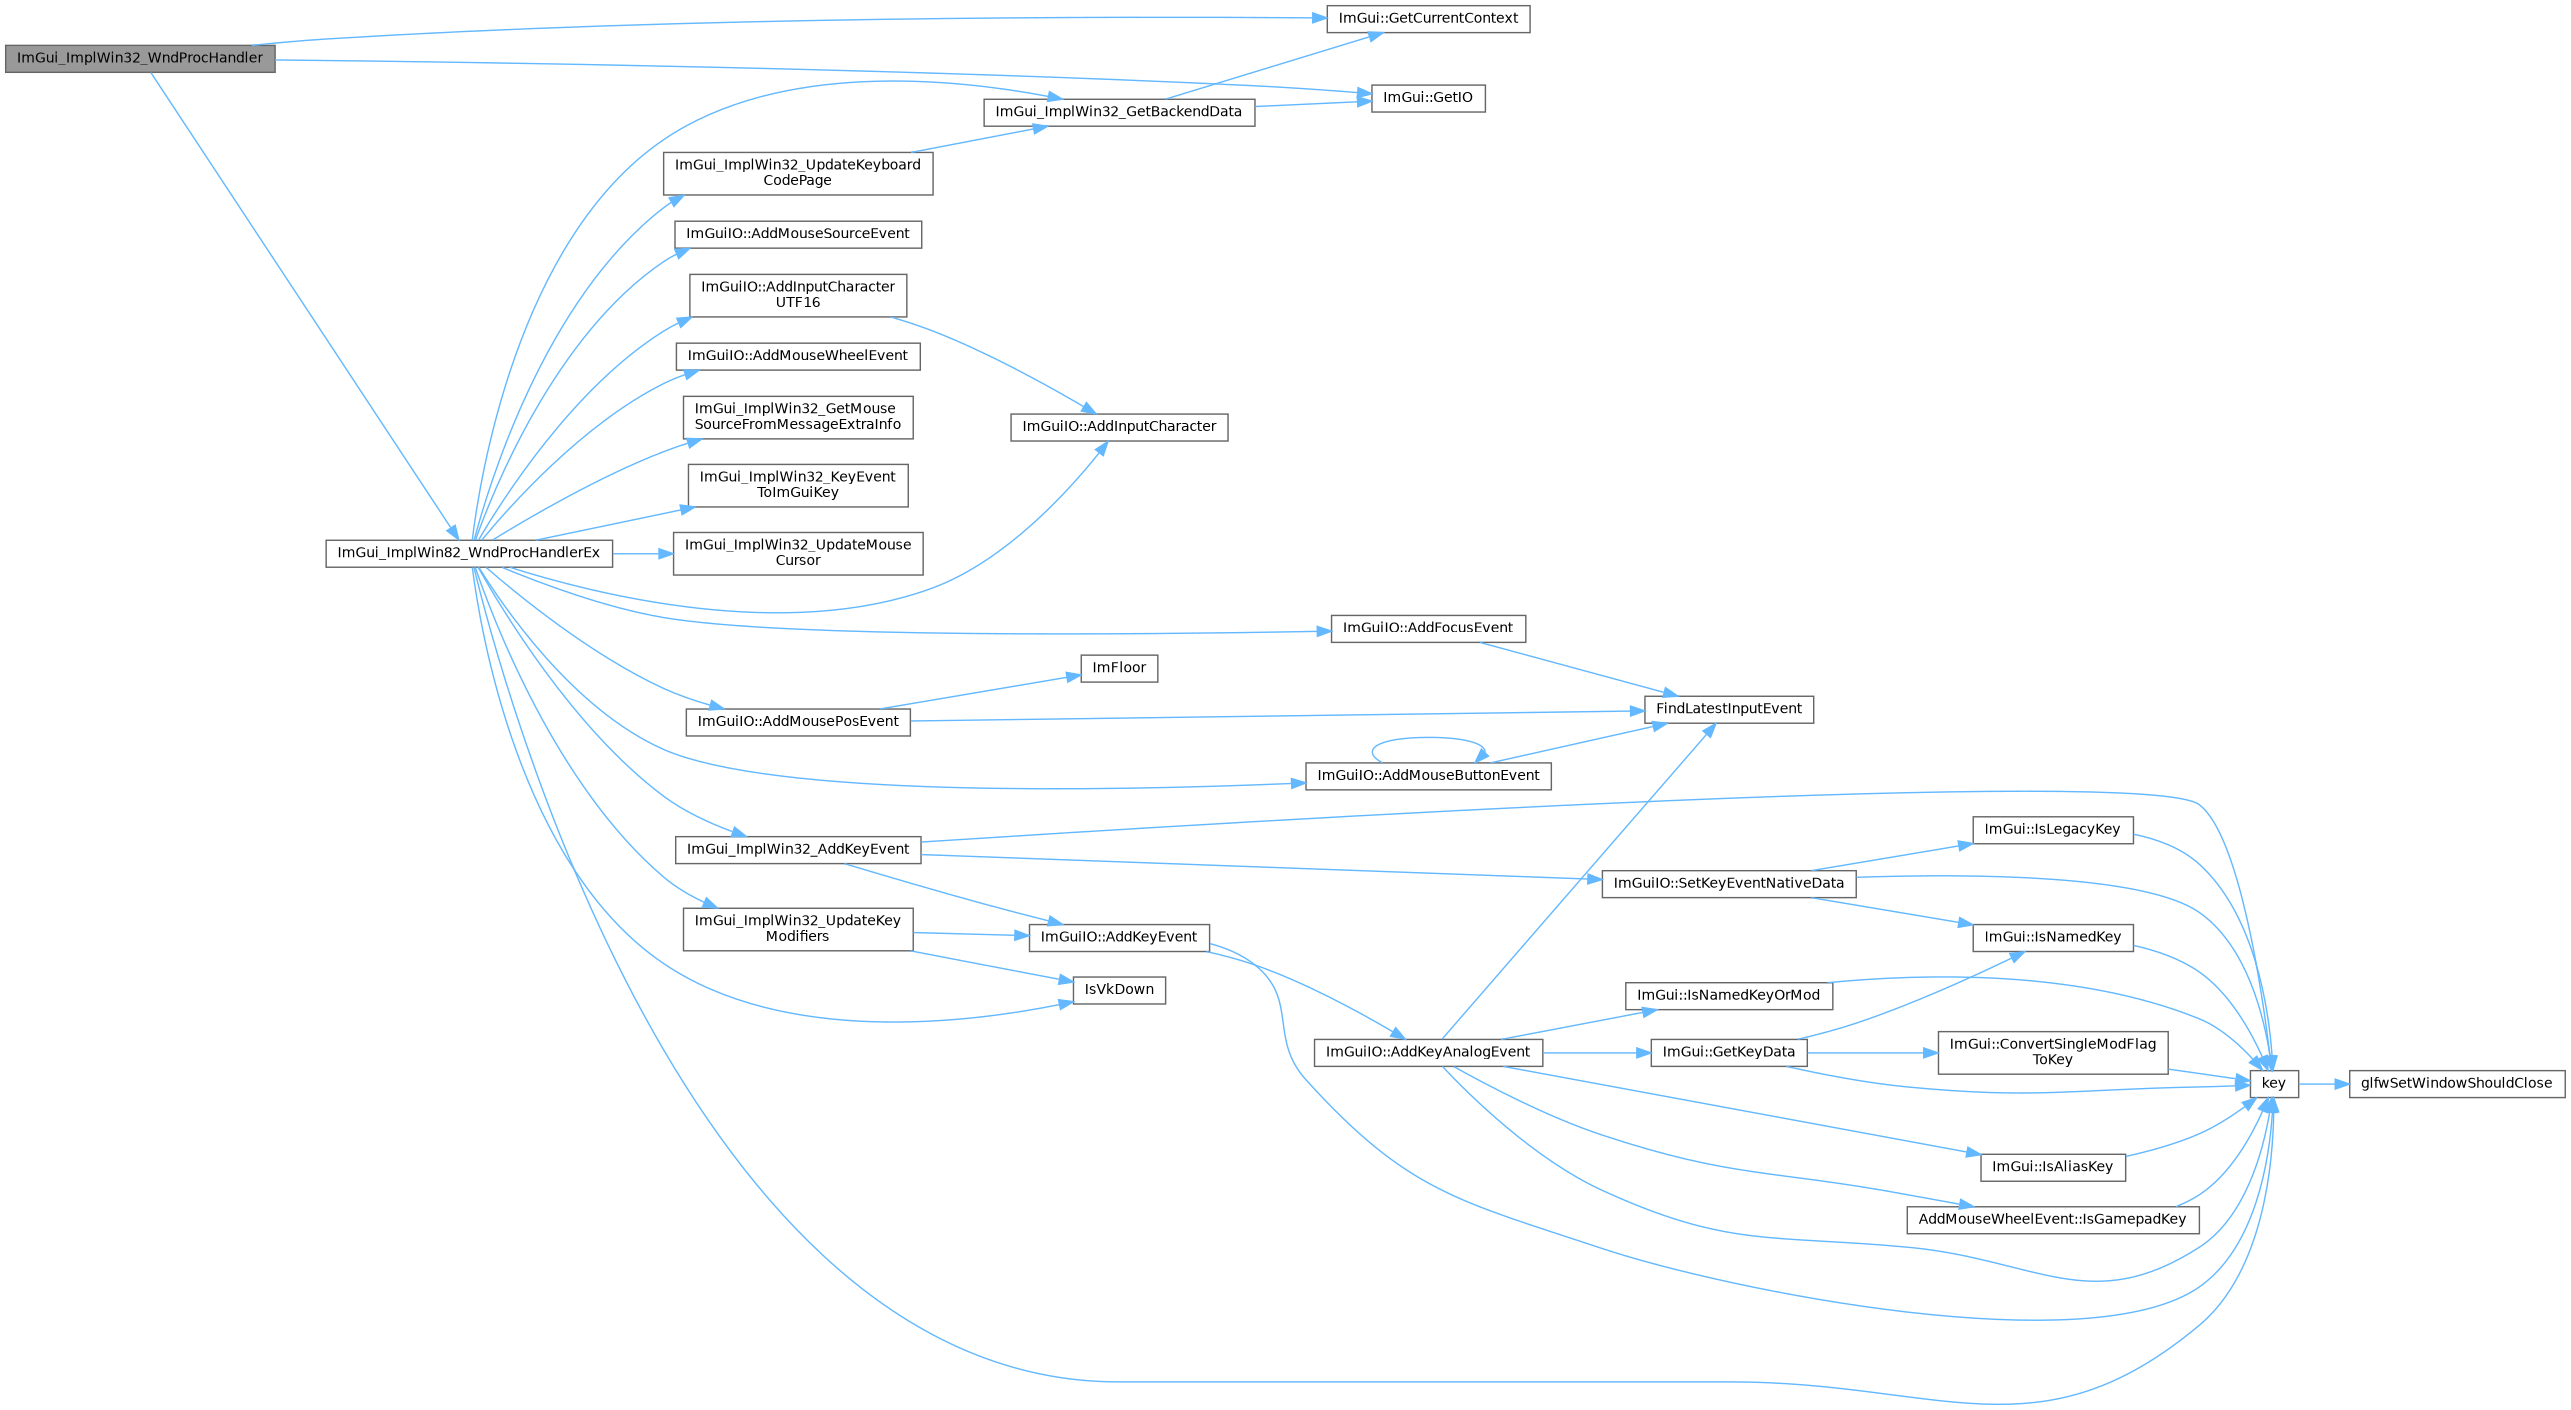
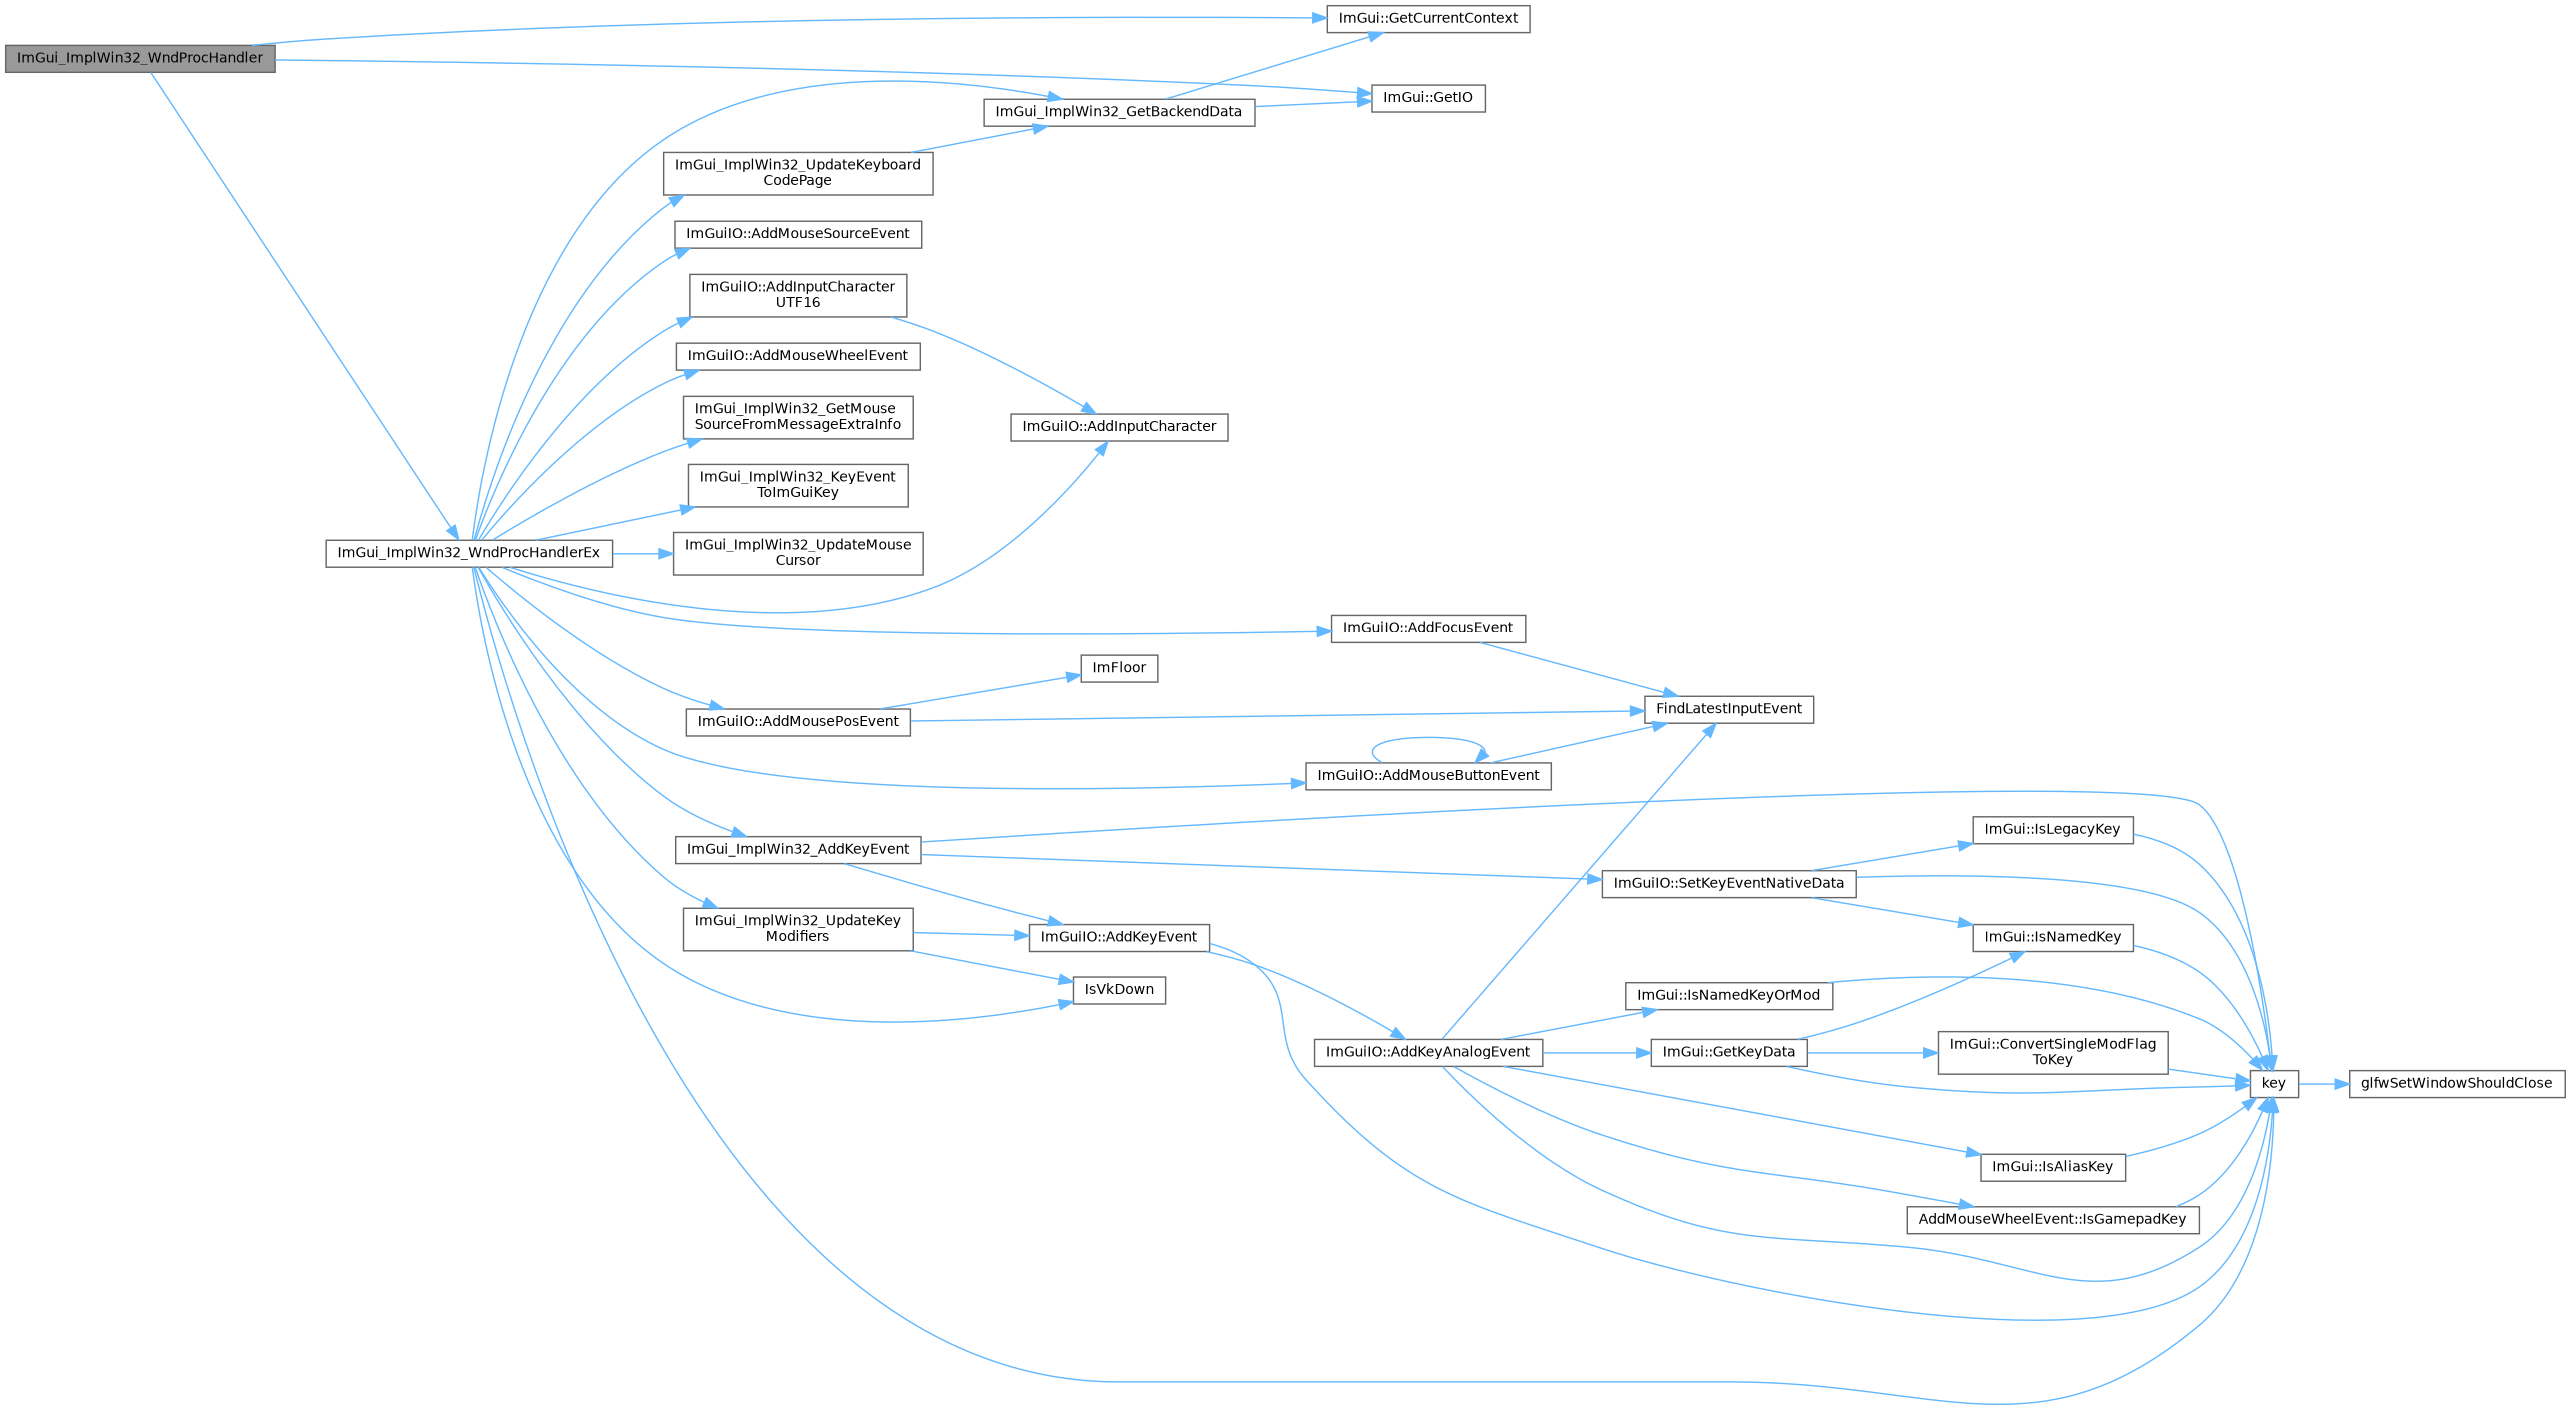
node "ImGui_ImplWin82_WndProcHandlerEx": label "ImGui_ImplWin82_WndProcHandlerEx" -> "ImGui_ImplWin32_WndProcHandlerEx"
